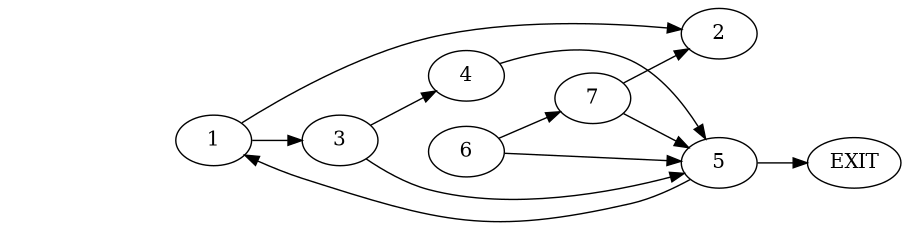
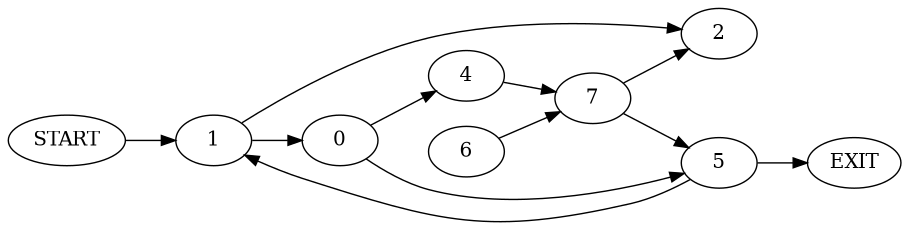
edge "4" -> "5": now "4" -> "7"
node "START": added
node "3": label "3" -> "0"
edge "6" -> "5": removed
